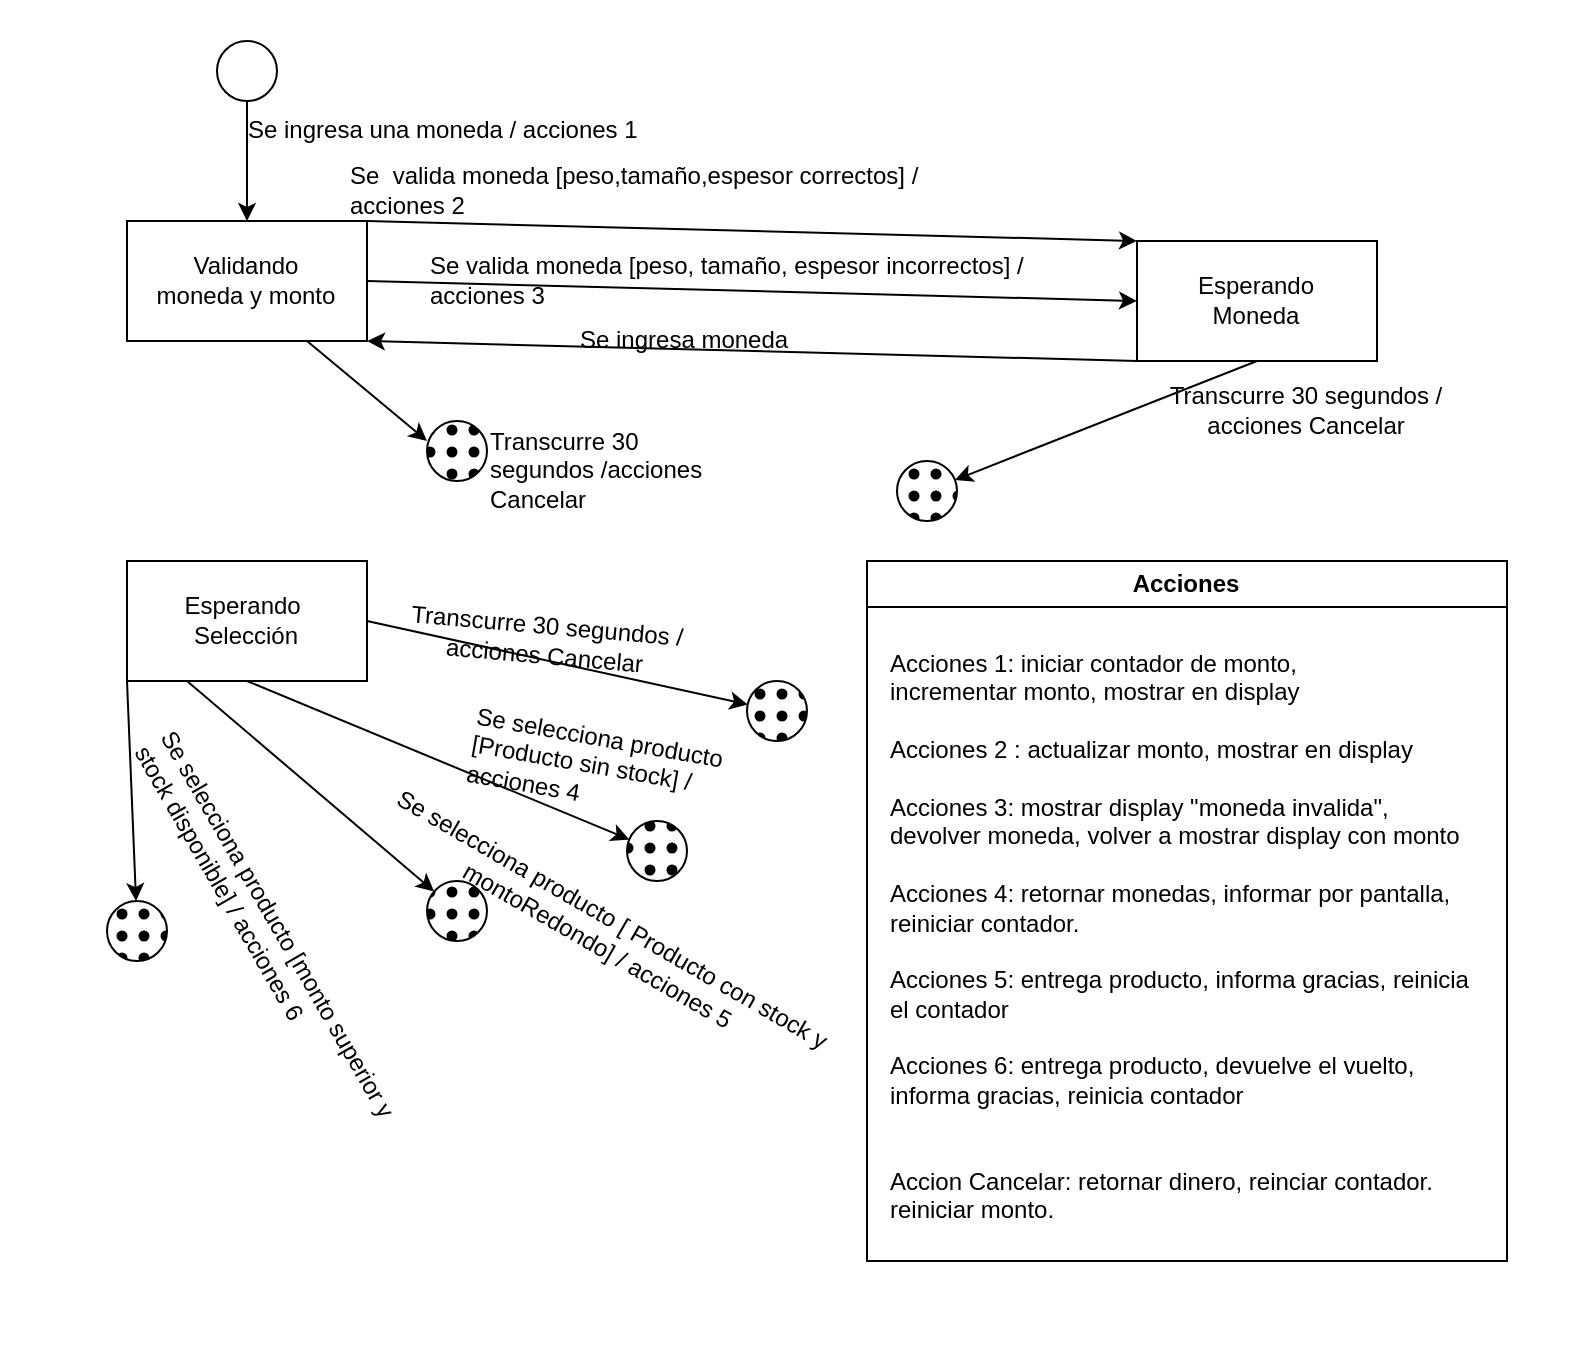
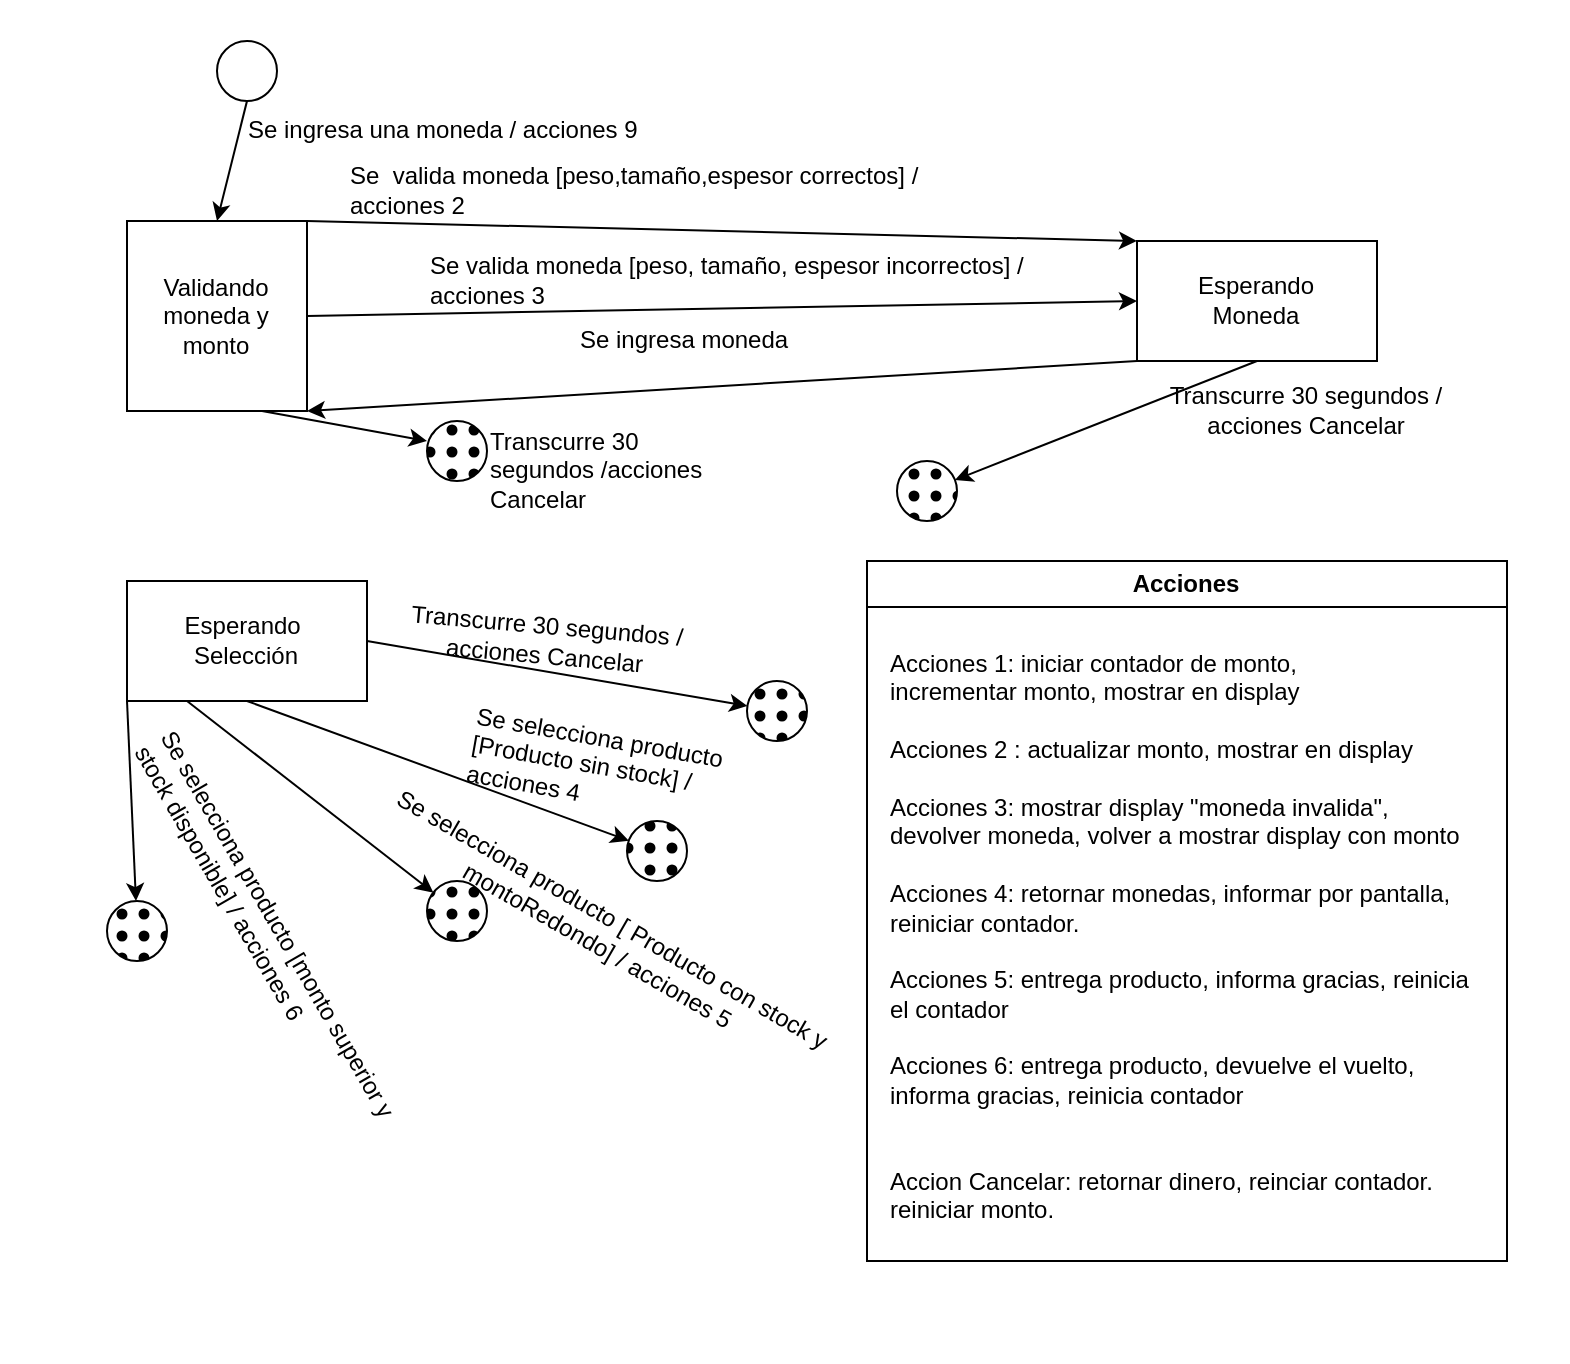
node "Se ingresa una moneda / acciones 1": label "Se ingresa una moneda / acciones 1" -> "Se ingresa una moneda / acciones 9"
node "Validando moneda y monto": size 240x120 -> 180x190
node "Esperando Selección": moved (247, 621) -> (247, 641)
